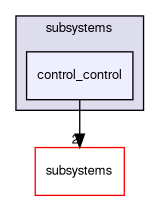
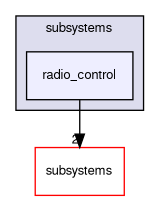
node "control_control": label "control_control" -> "radio_control"
